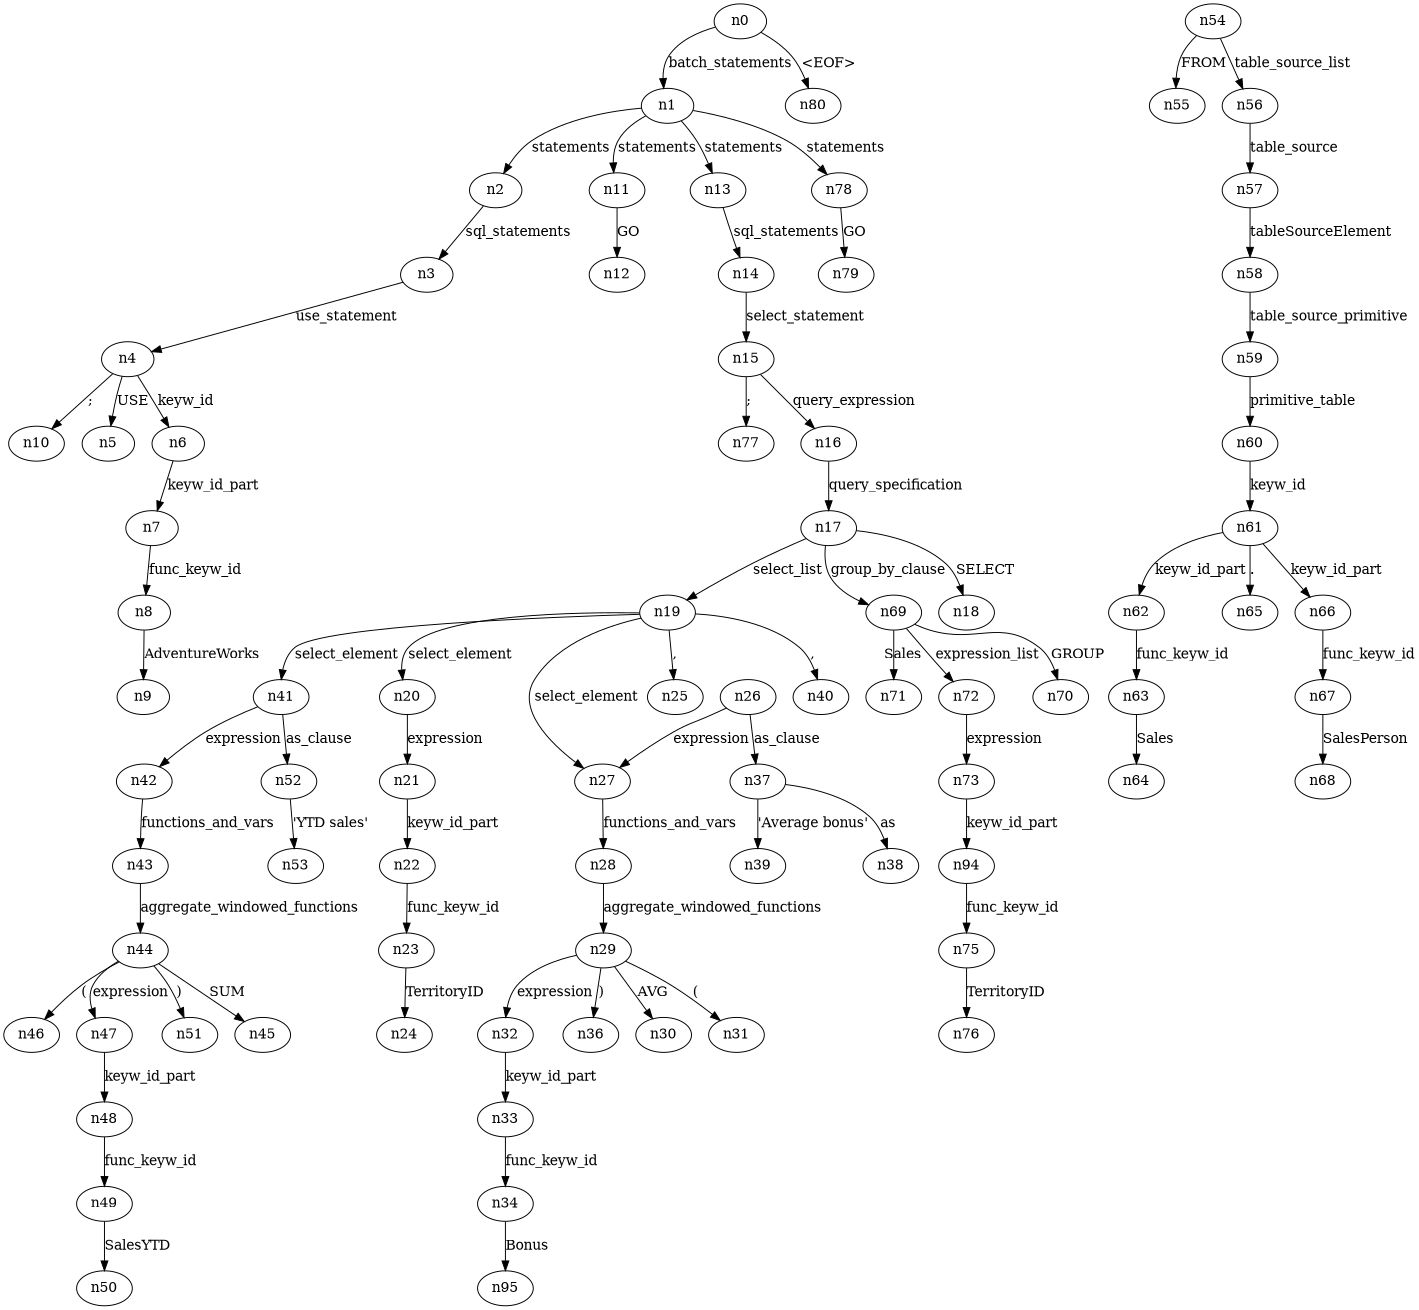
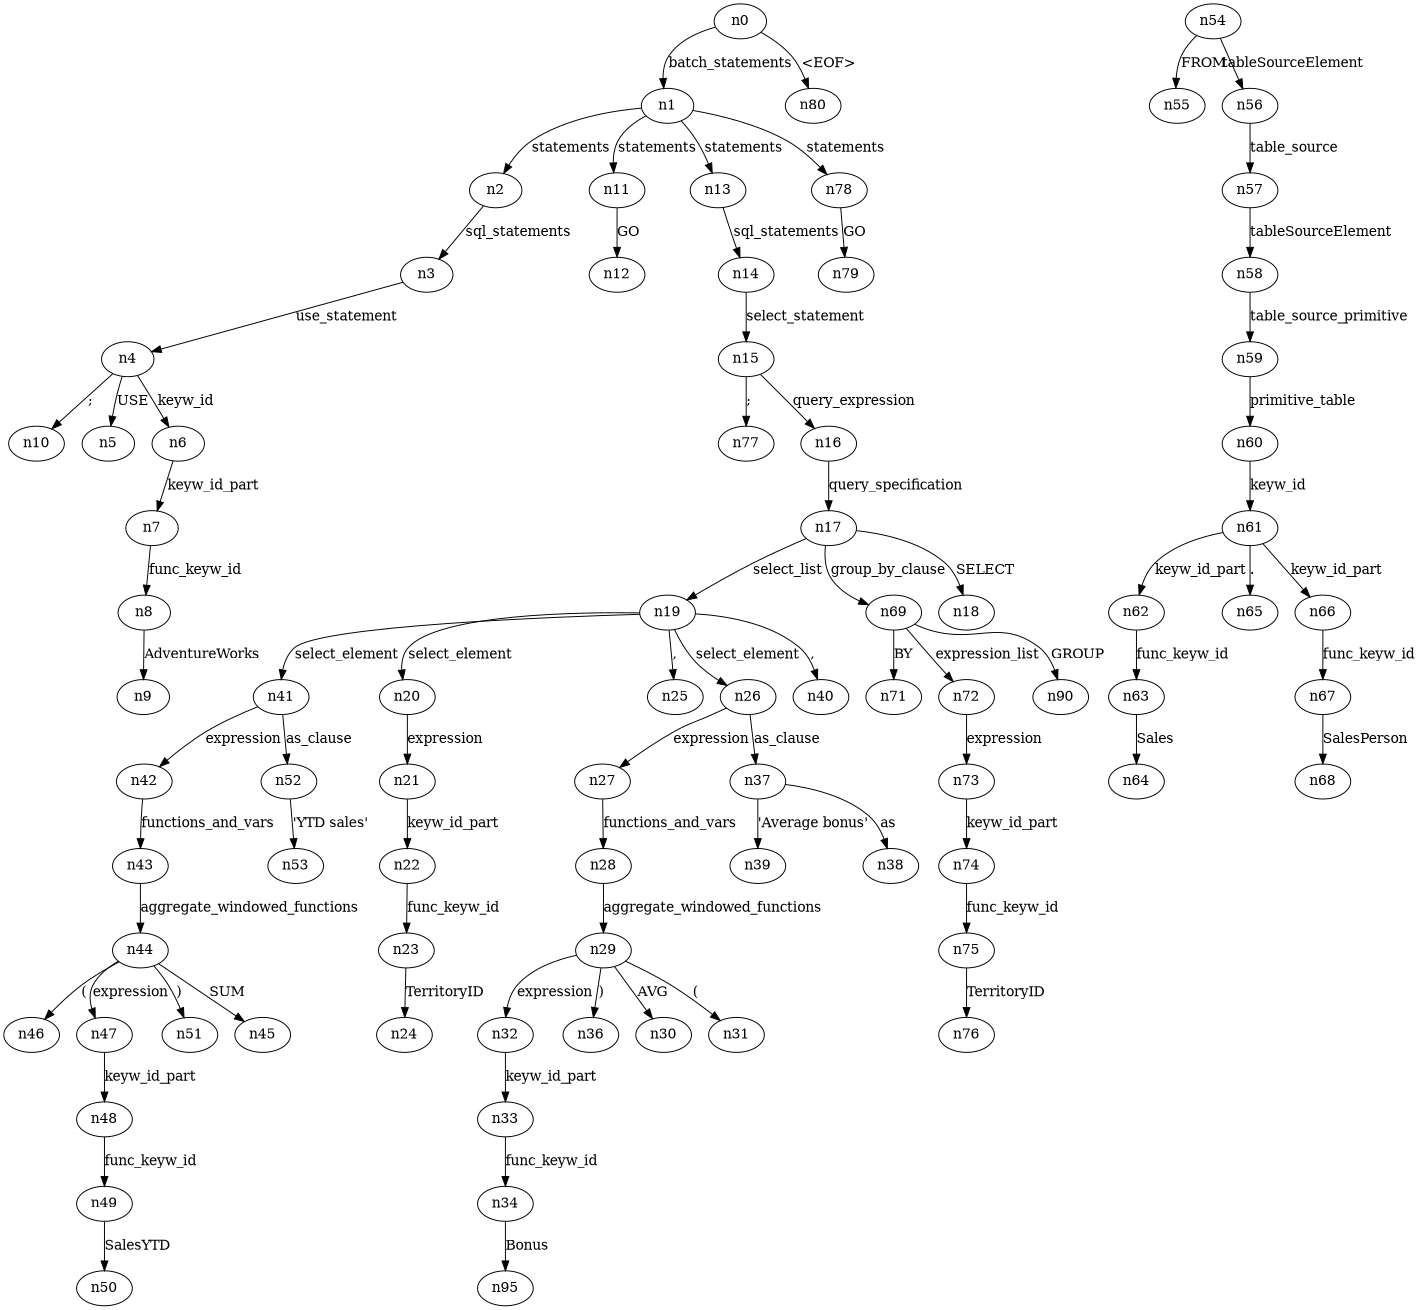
edge "n54" -> "n56": label "table_source_list" -> "tableSourceElement"
edge "n69" -> "n71": label "Sales" -> "BY"
edge "n19" -> "n27": now "n19" -> "n26"
node "n70": label "n70" -> "n90"
node "n94": label "n94" -> "n74"
